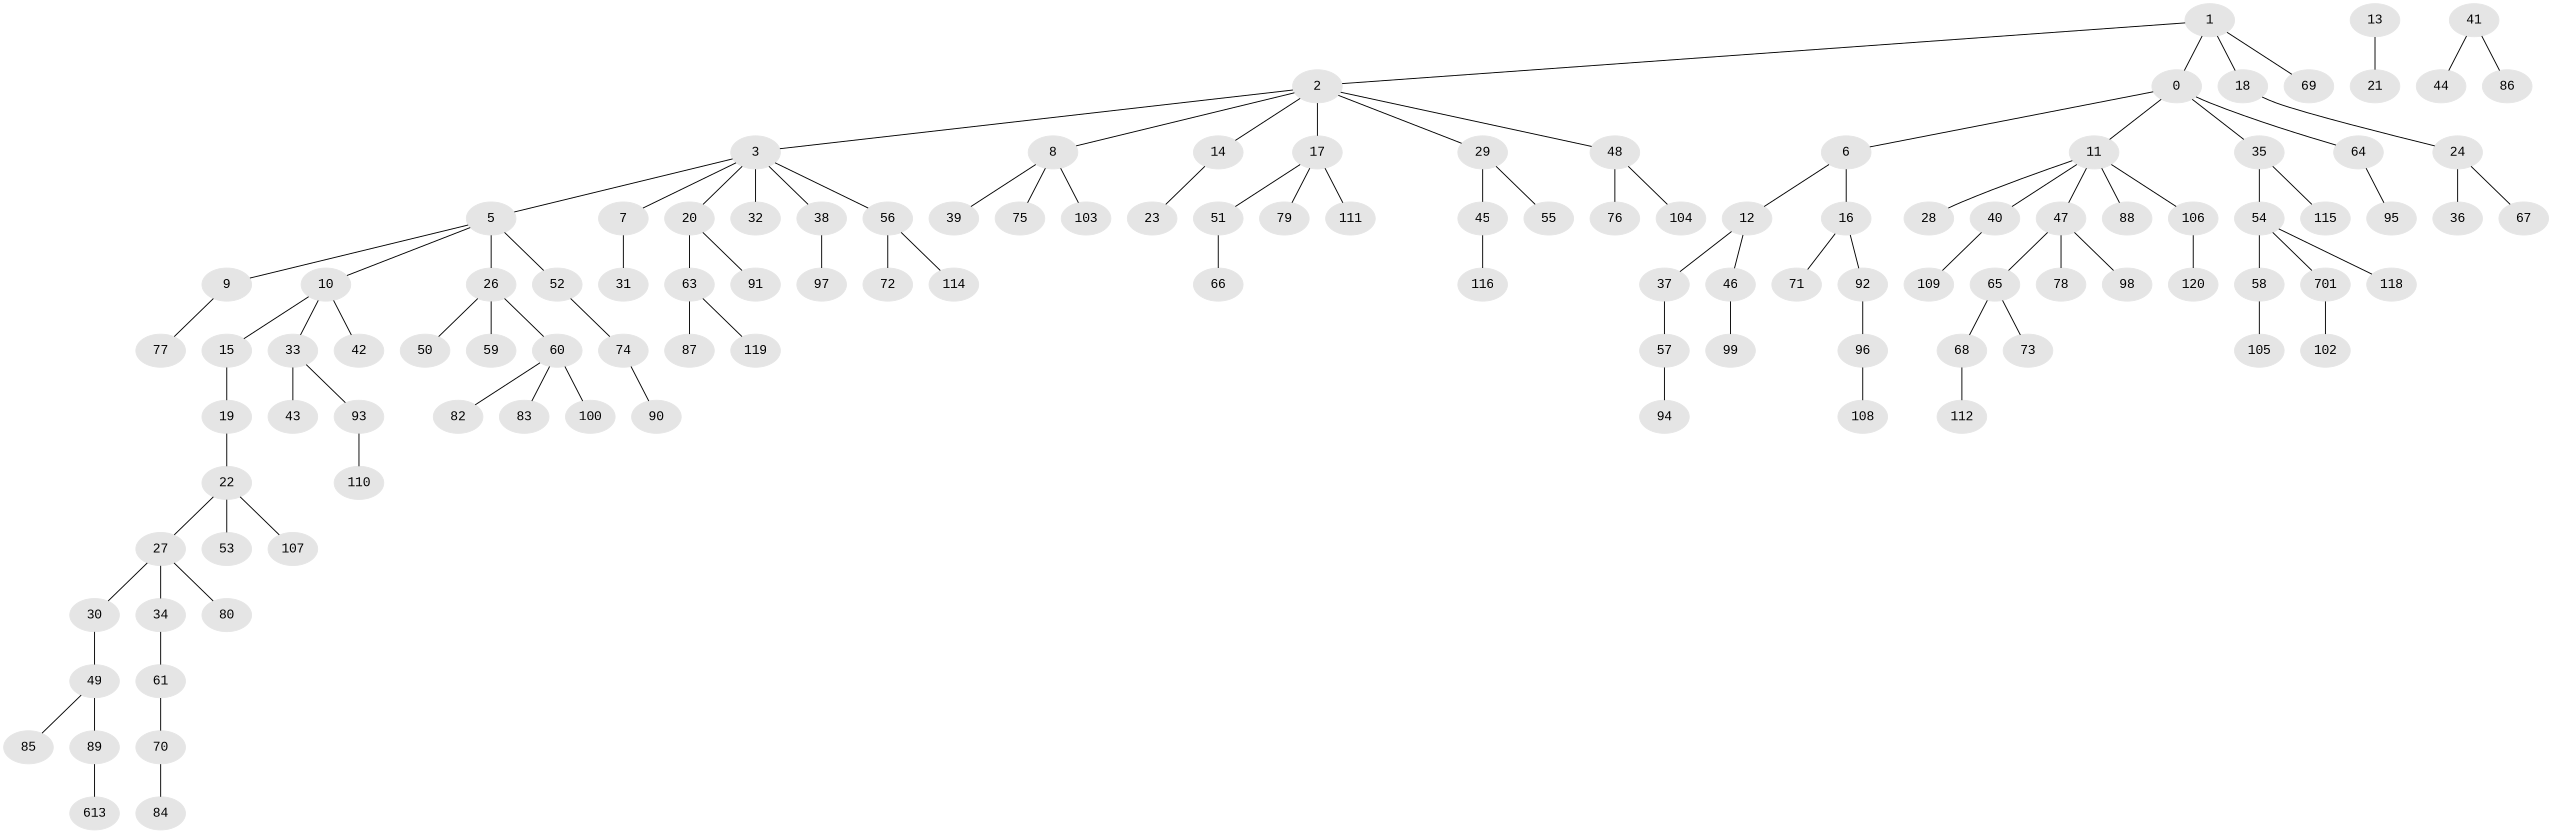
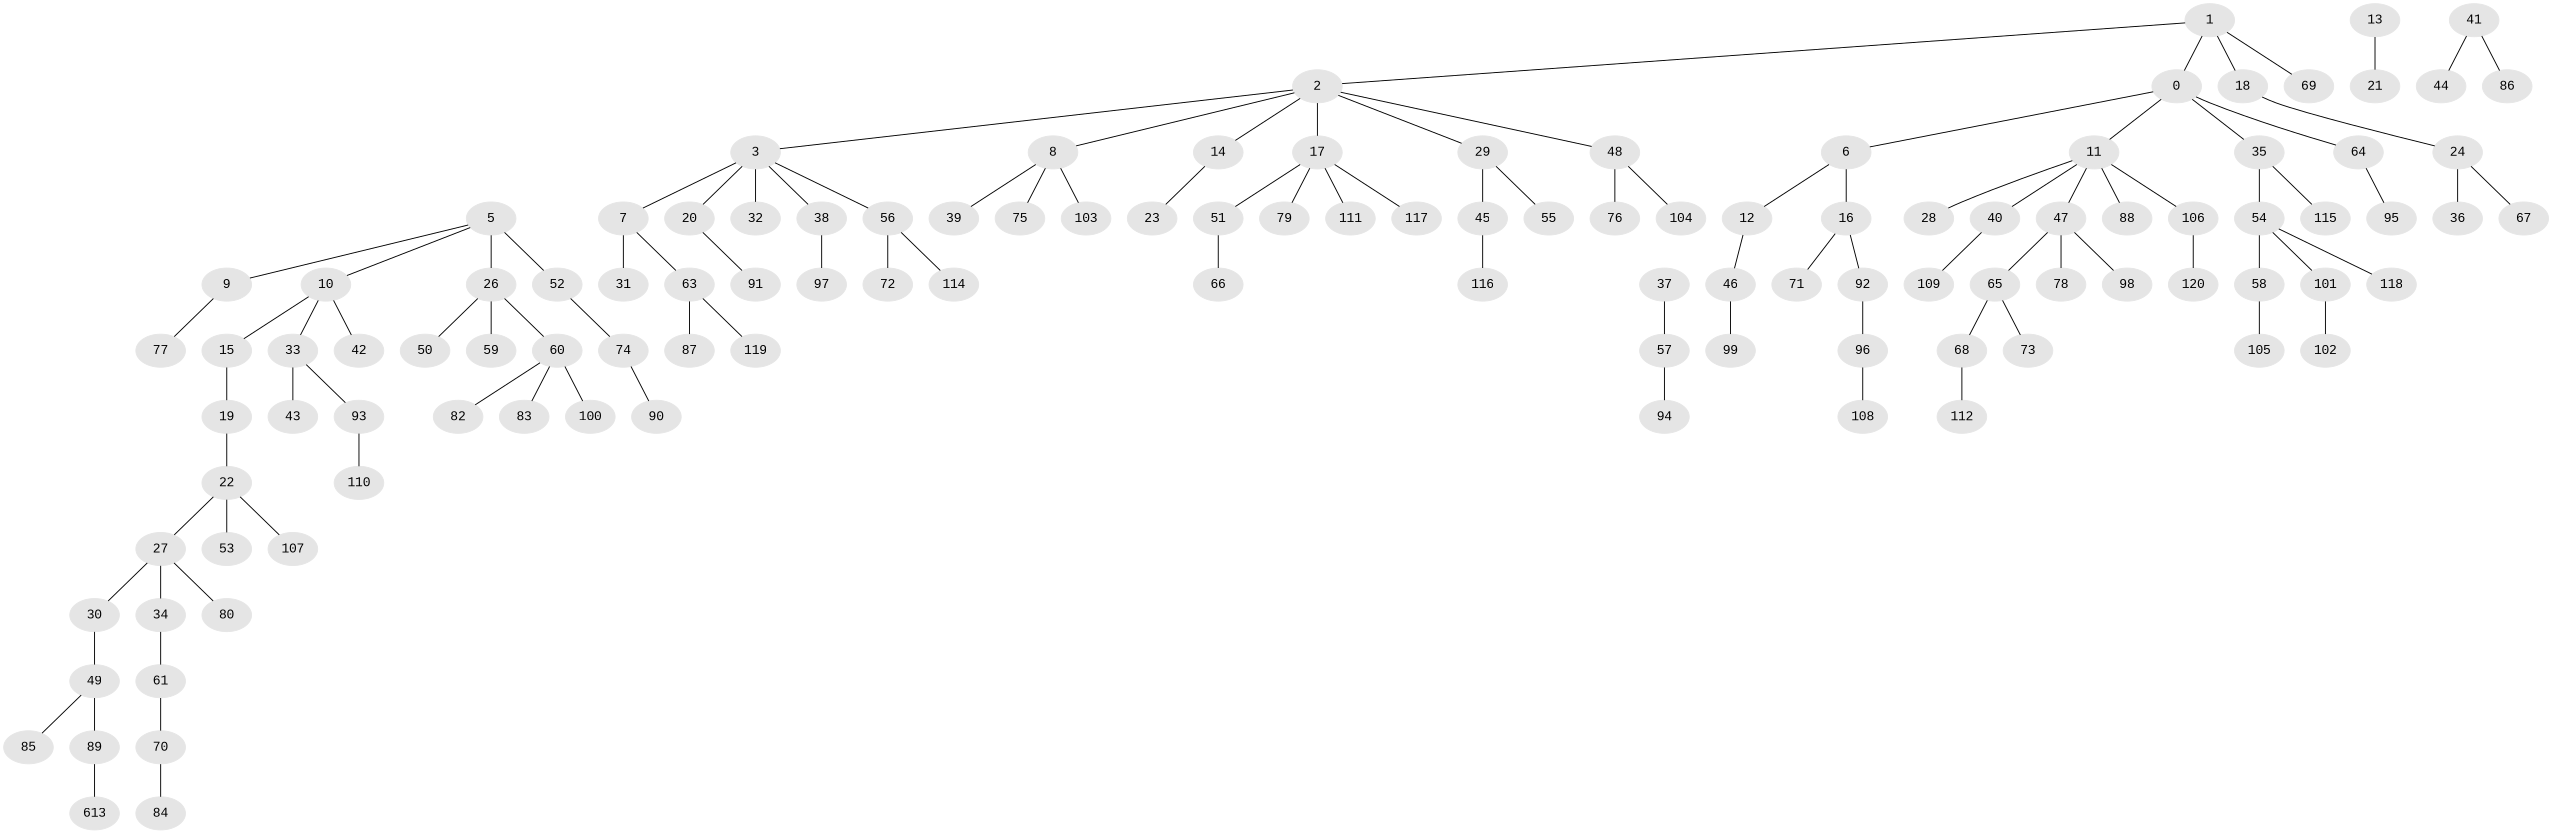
edge "3" -- "5": removed
node "117": added
edge "20" -- "63": now "7" -- "63"
edge "12" -- "37": removed
node "701": label "701" -> "101"
